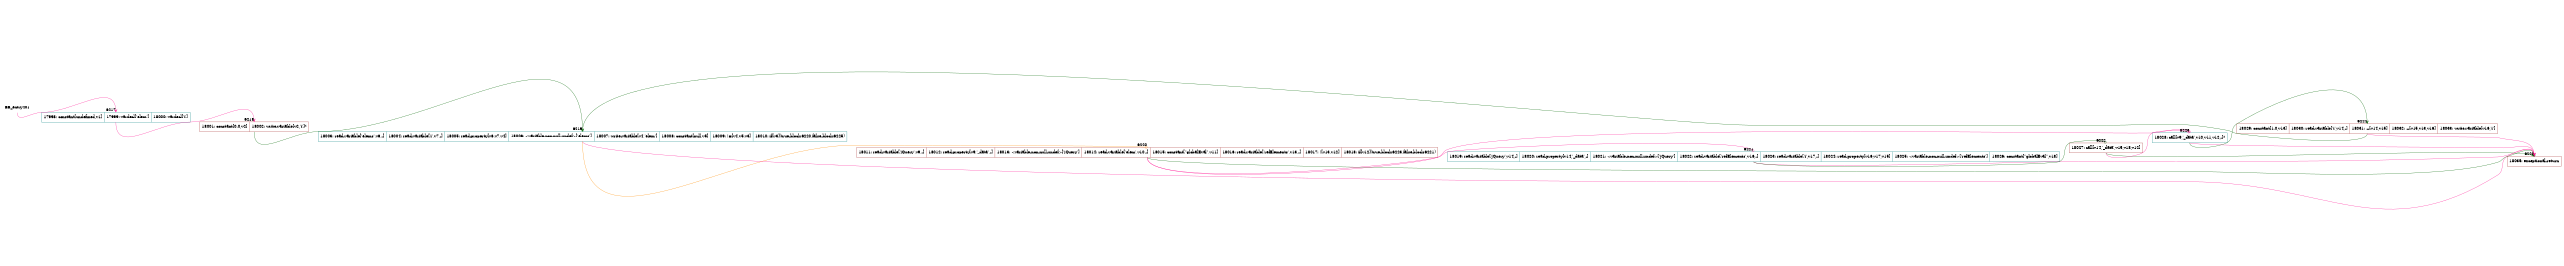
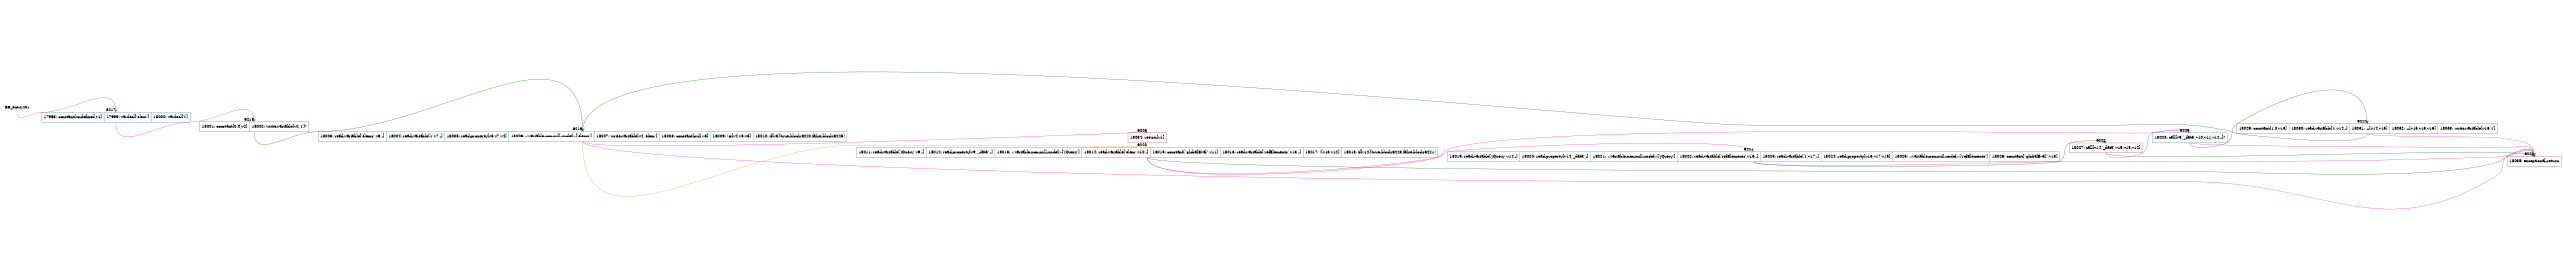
node "18034: return[v1]": added
edge "18019: read-variable['jQuery',v14,-]" -> "18027: call[v14,'_data',v15,v18,v12]": arrowhead odot -> vee
